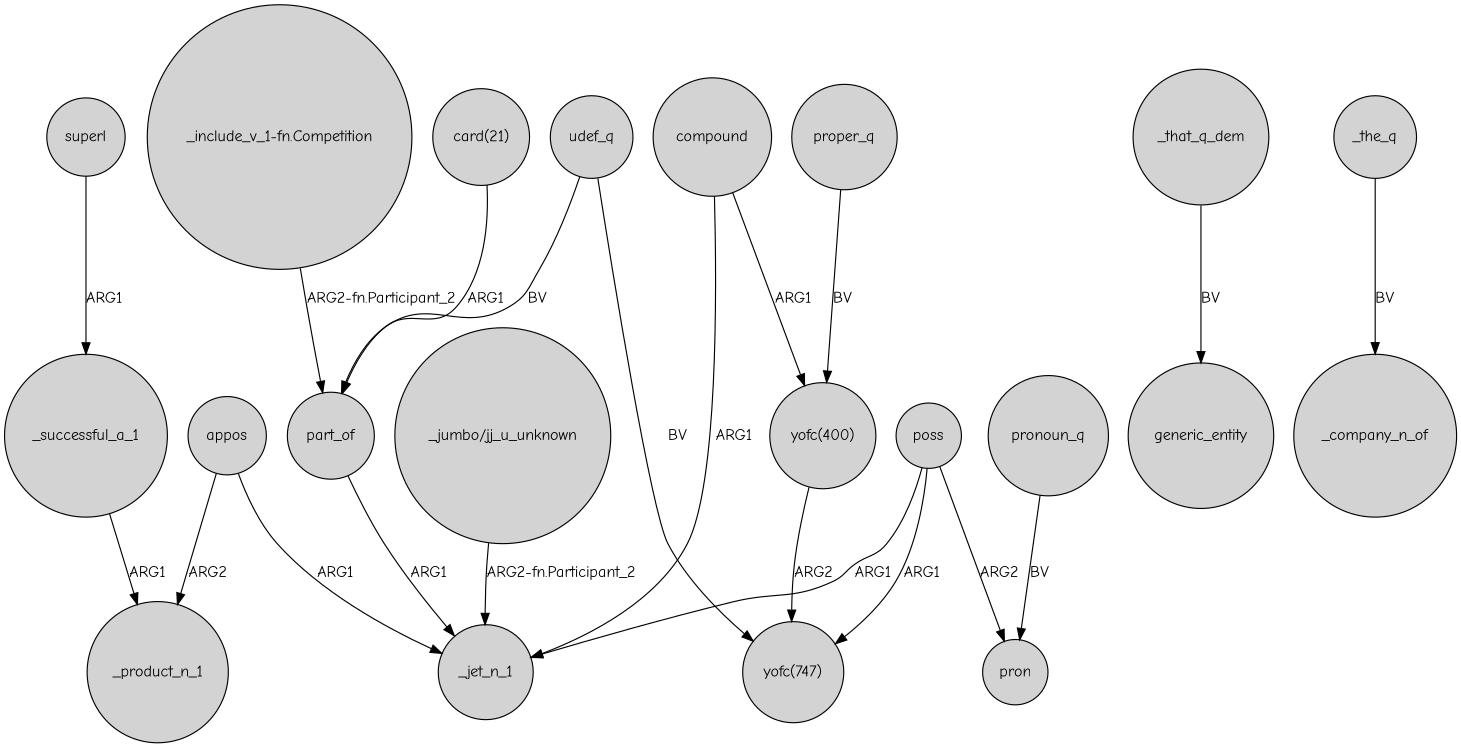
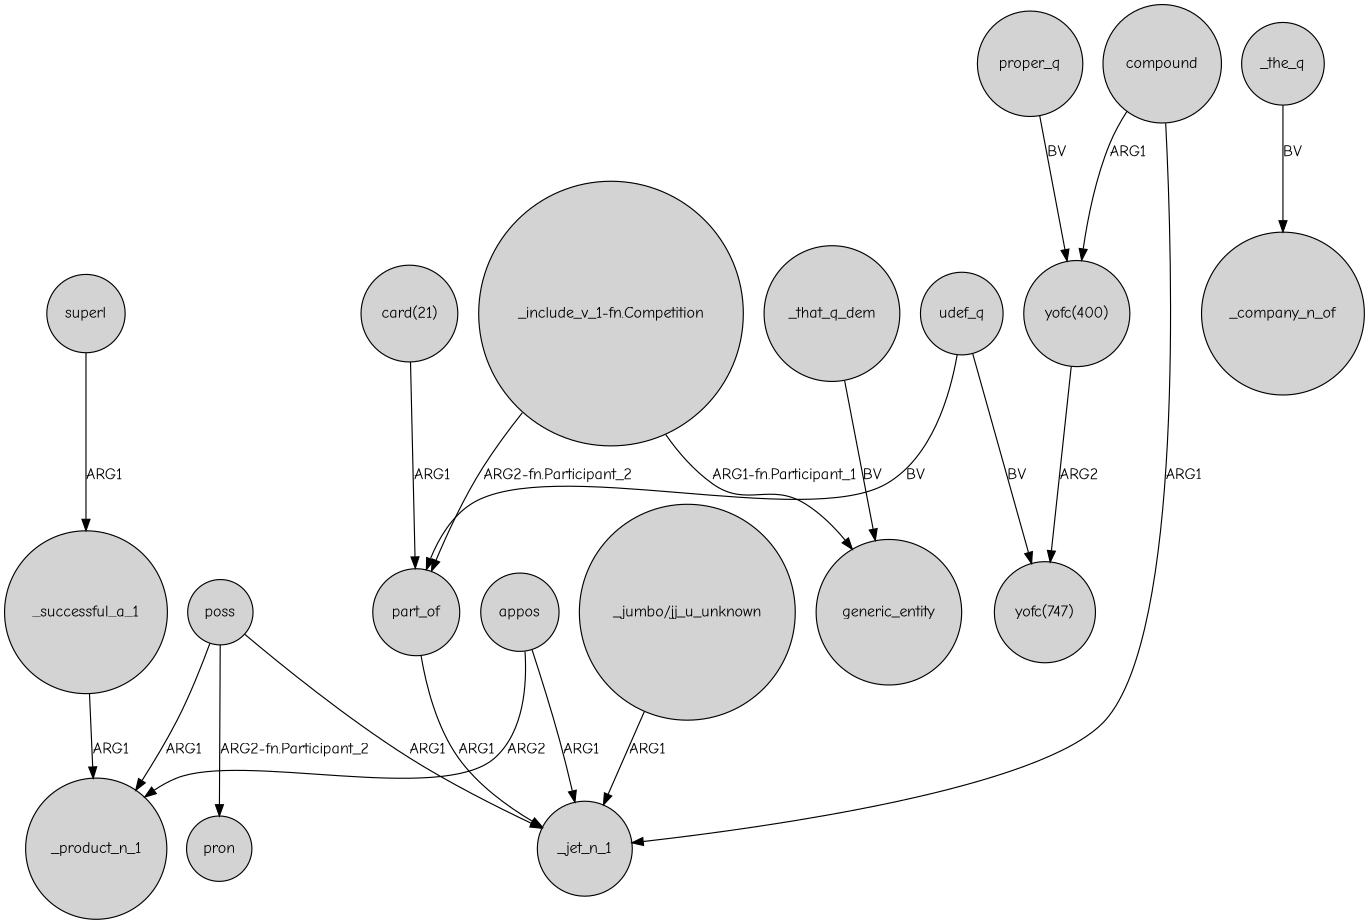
node "pronoun_q": removed
edge "_include_v_1-fn.Competition" -> "generic_entity": added, label "ARG1-fn.Participant_1"
edge "poss" -> "yofc(747)": now "poss" -> "_product_n_1"
edge "_jumbo/jj_u_unknown" -> "_jet_n_1": label "ARG2-fn.Participant_2" -> "ARG1"
edge "poss" -> "pron": label "ARG2" -> "ARG2-fn.Participant_2"
